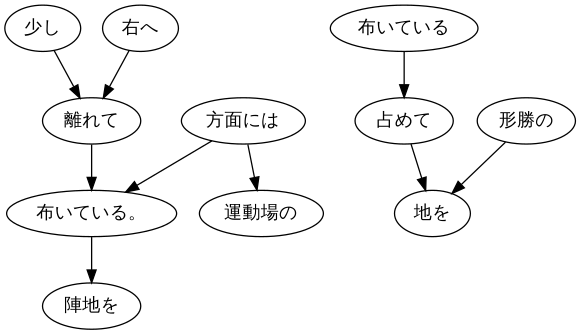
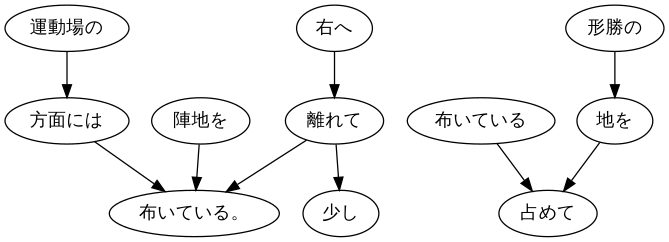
edge "少し" -> "離れて": reversed
edge "方面には" -> "運動場の": reversed
edge "占めて" -> "地を": reversed
edge "布いている。" -> "陣地を": reversed
